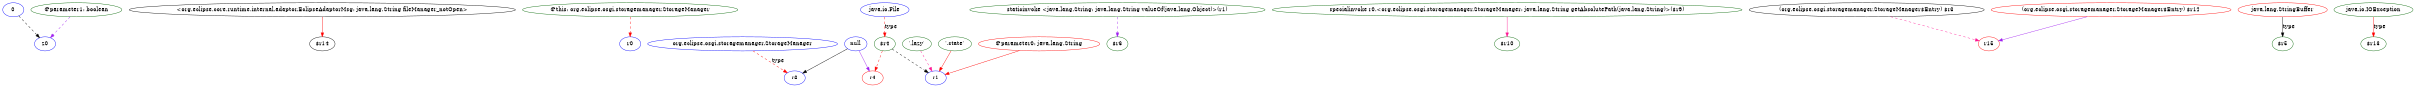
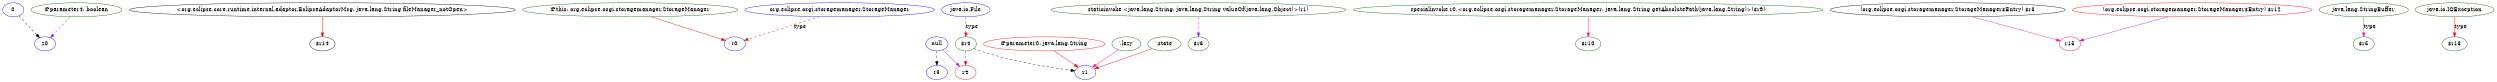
node "@parameter1: boolean": label "@parameter1: boolean" -> "@parameter4: boolean"
node "java.lang.StringBuffer": color red -> darkgreen
edge "@this: org.eclipse.osgi.storagemanager.StorageManager" -> "r0": style dashed -> solid
edge "java.lang.StringBuffer" -> "$r5": color black -> deeppink
edge "(org.eclipse.osgi.storagemanager.StorageManager$Entry) $r3" -> "r15": style dashed -> solid
edge "'.lazy'" -> "r1": style dashed -> solid
edge "null" -> "r3": style solid -> dashed
edge "org.eclipse.osgi.storagemanager.StorageManager" -> "r3": now "org.eclipse.osgi.storagemanager.StorageManager" -> "r0"
